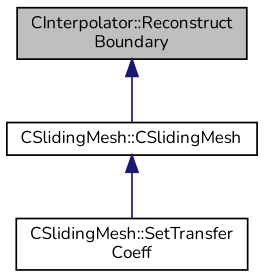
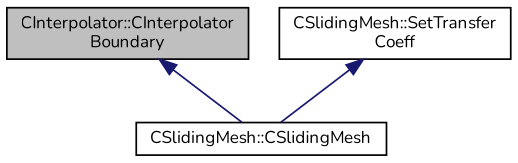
node "CInterpolator::Reconstruct Boundary": label "CInterpolator::Reconstruct Boundary" -> "CInterpolator::CInterpolator Boundary"
edge "CSlidingMesh::SetTransfer Coeff" -> "CSlidingMesh::CSlidingMesh": reversed
